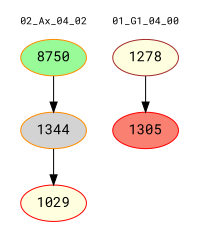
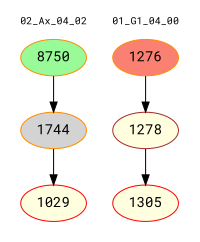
node "1276": added
node "1344": label "1344" -> "1744"
node "1305": fillcolor salmon -> lightyellow
